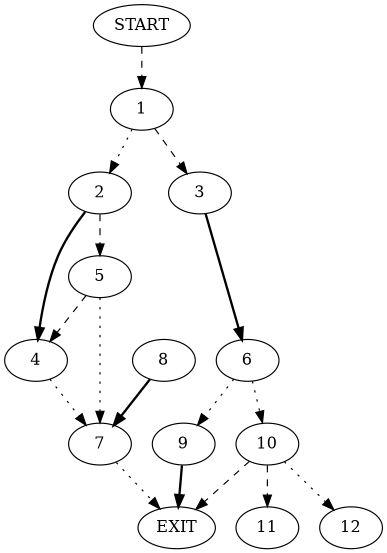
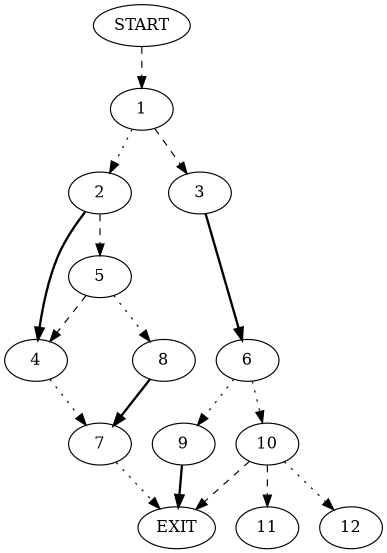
edge "5" -> "7": now "5" -> "8"
